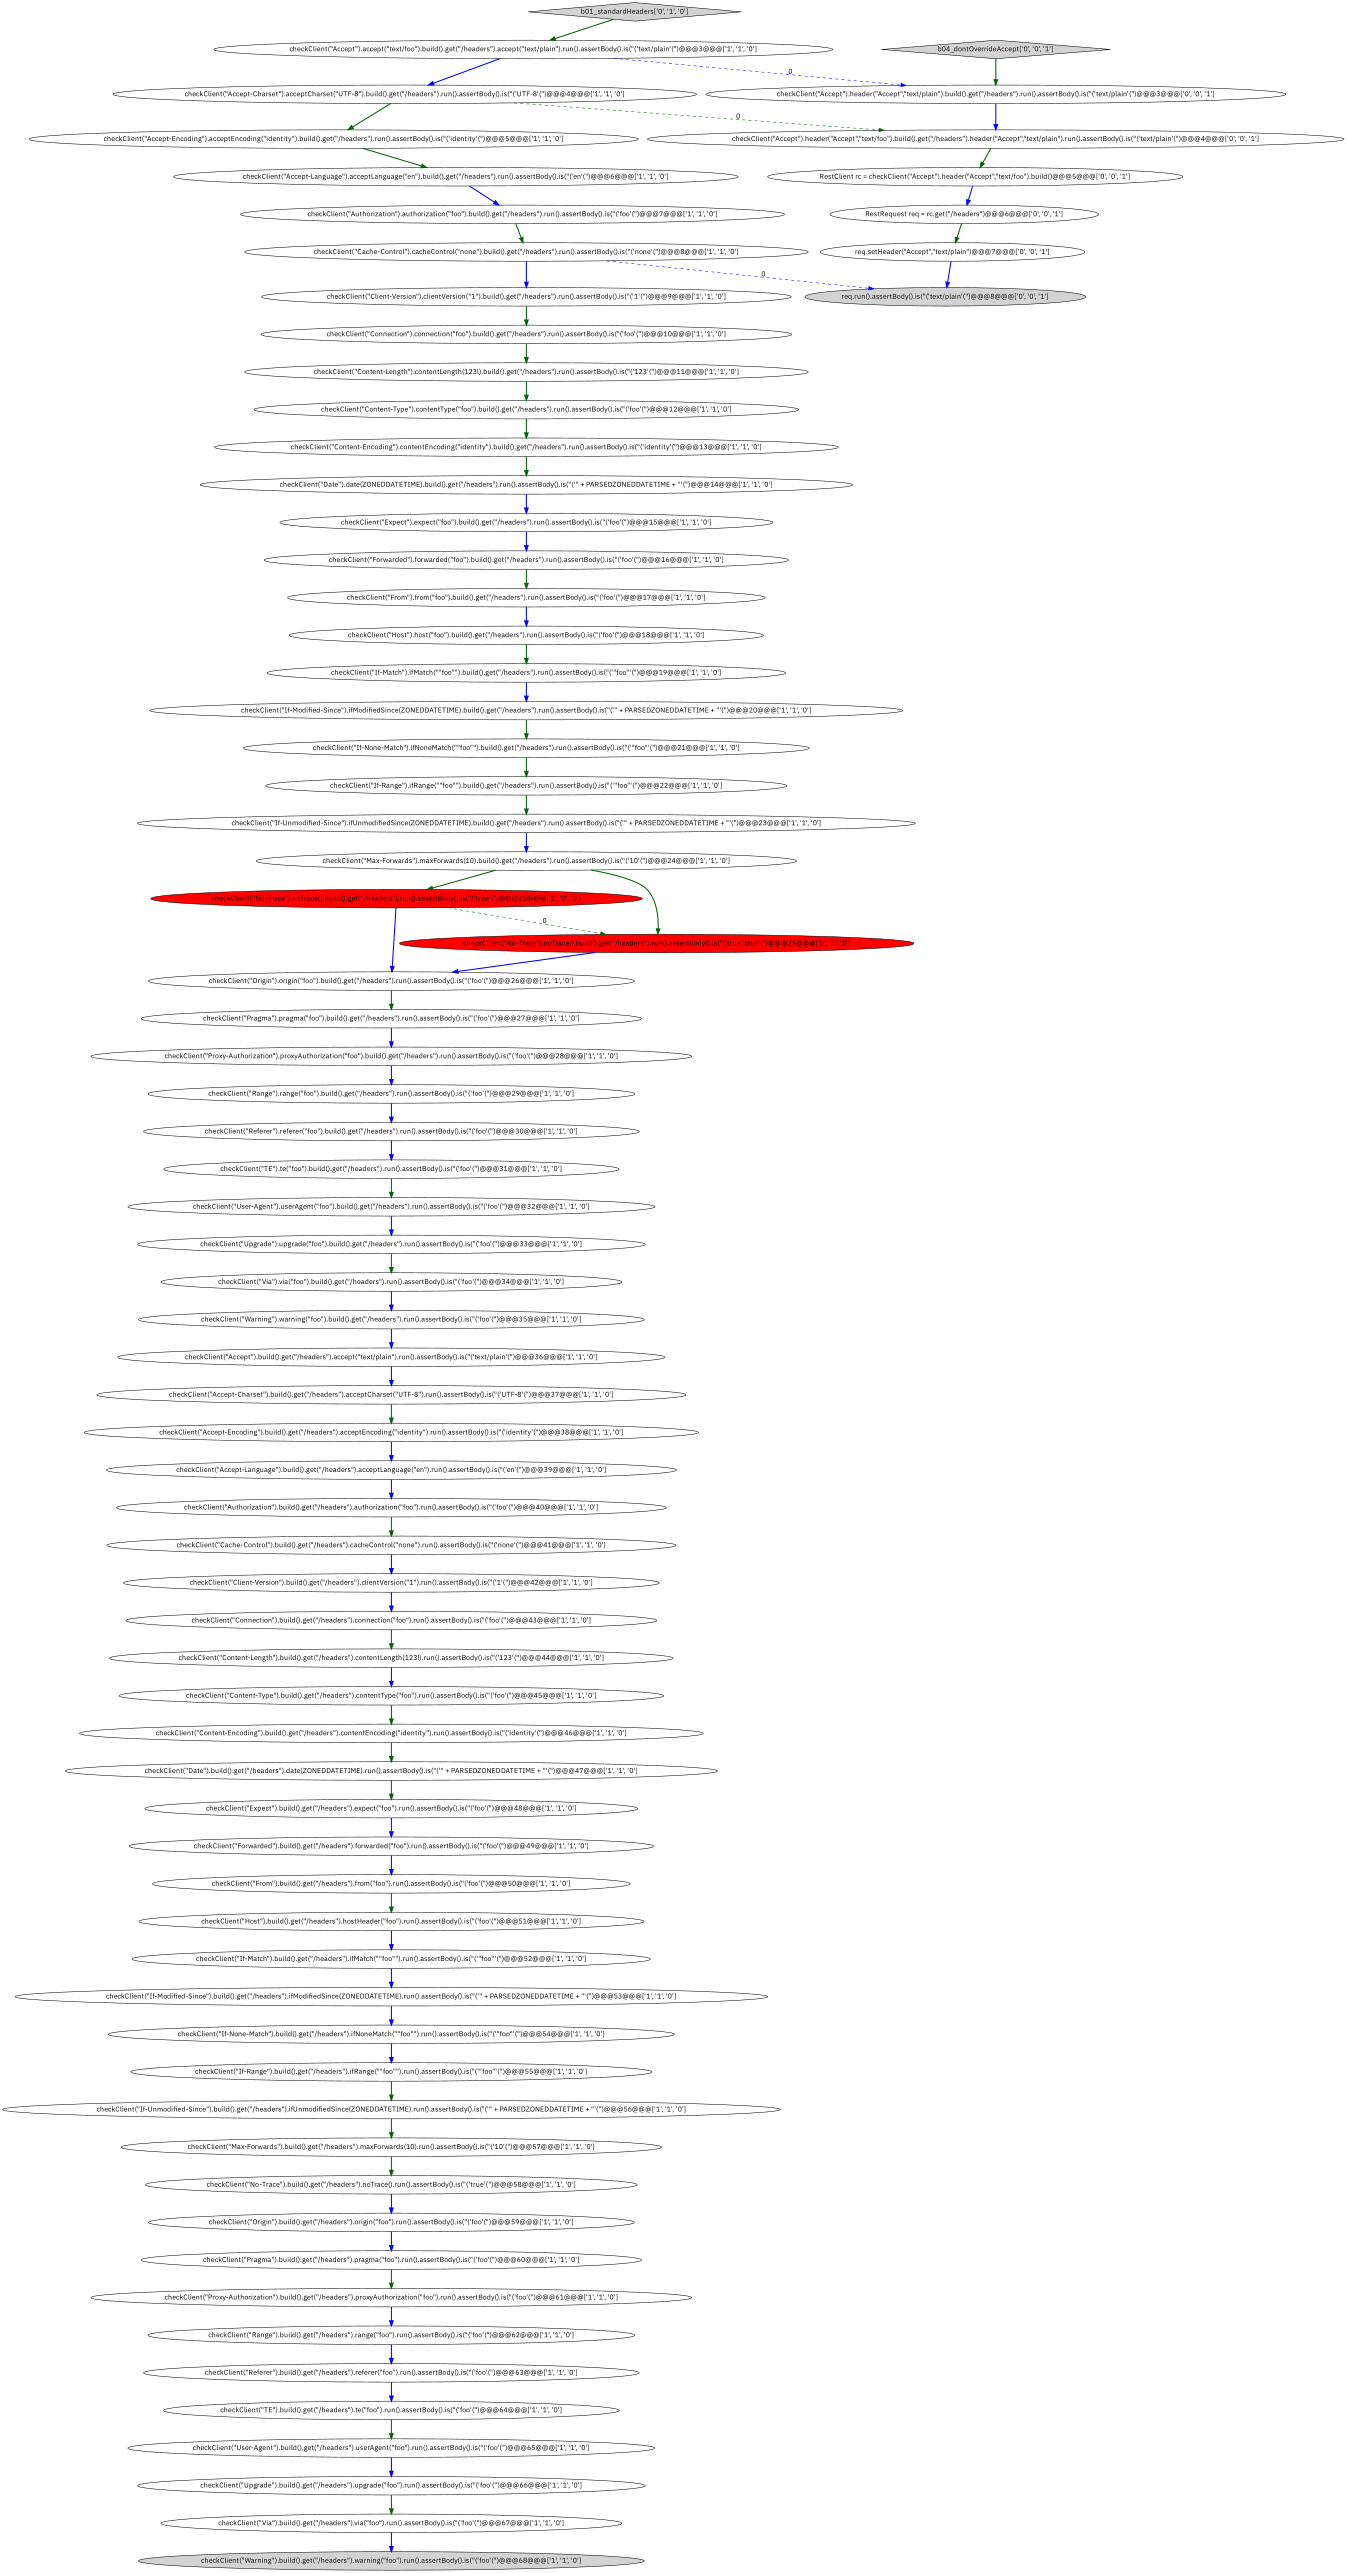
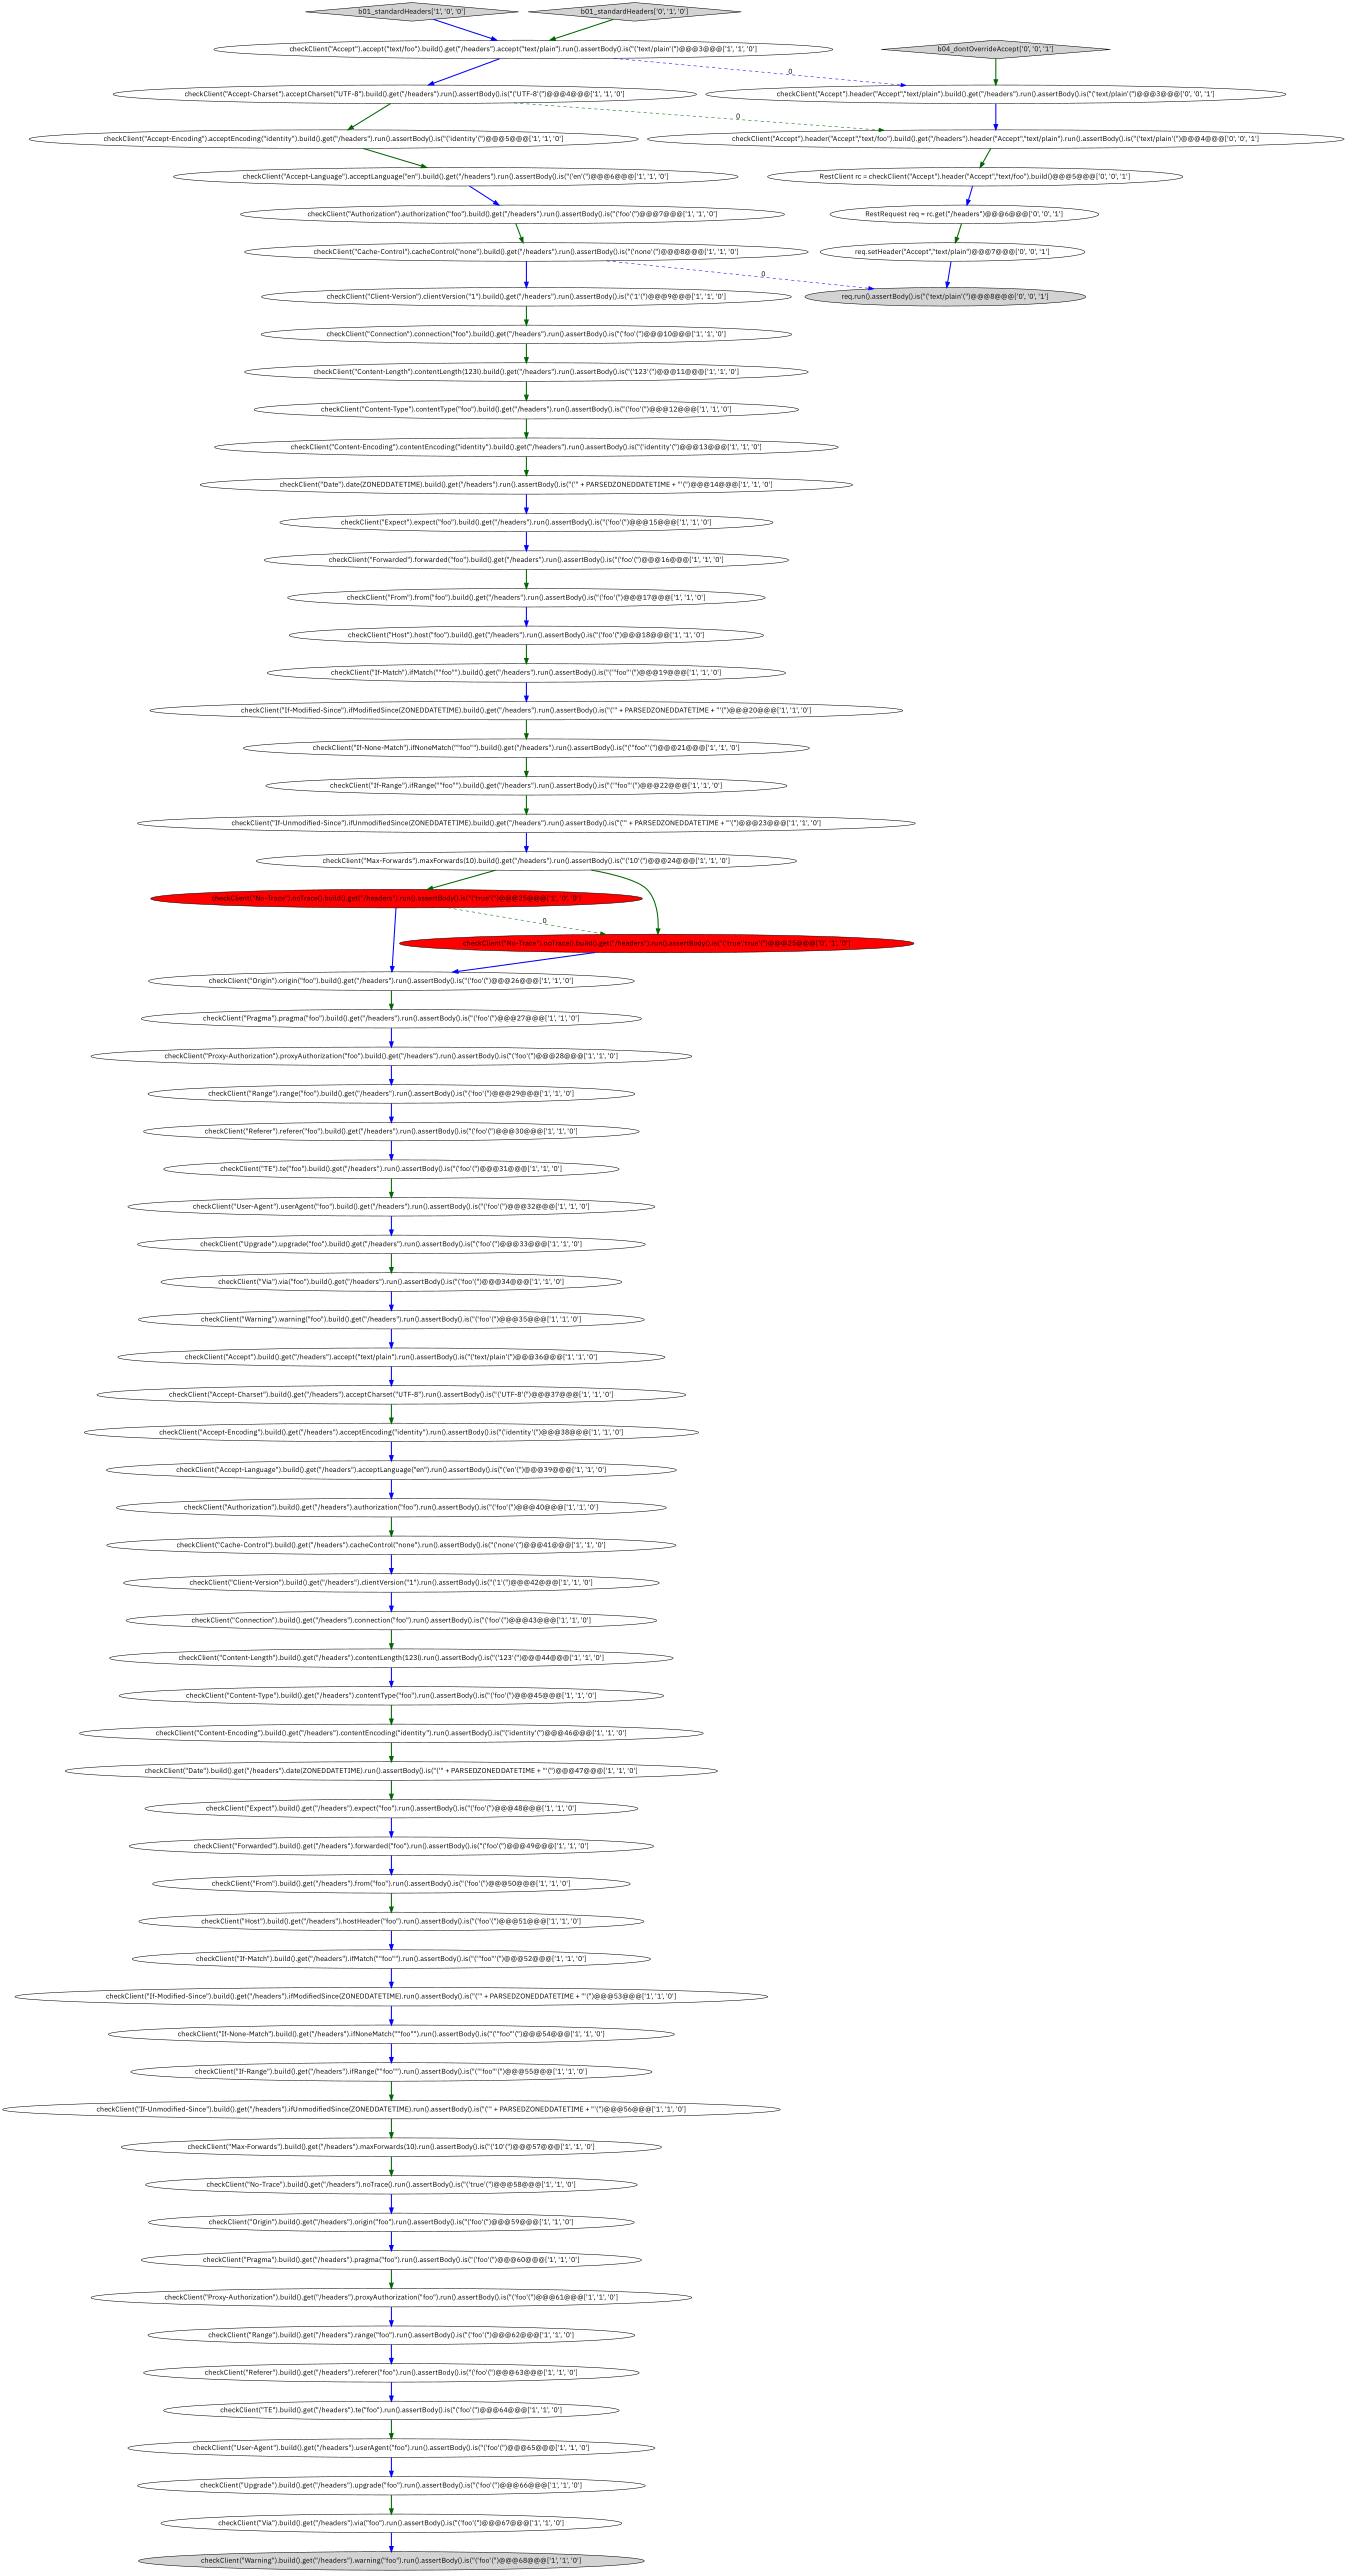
node "b01_standardHeaders['1', '0', '0']": added
